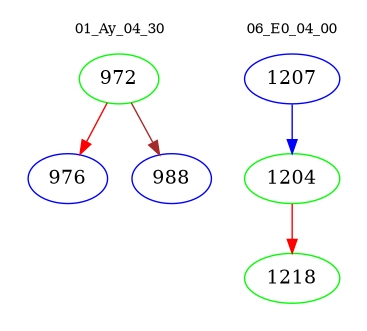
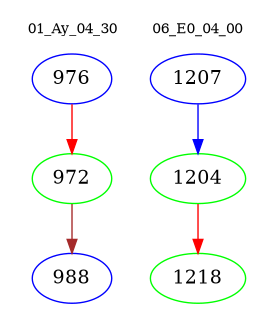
edge "972" -> "976": reversed
